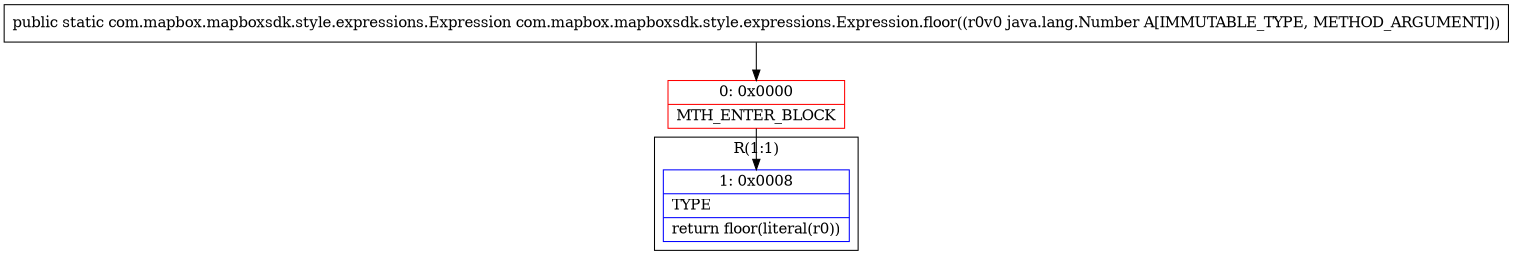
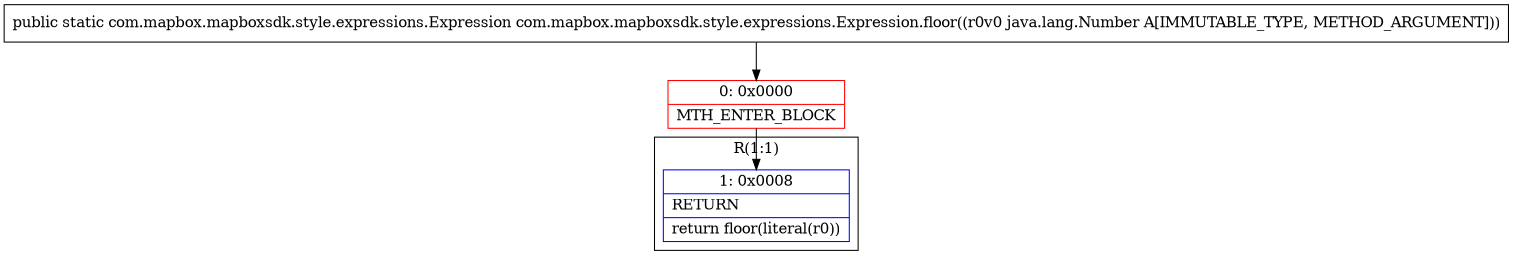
node "1: 0x0008": text "TYPE" -> "RETURN"
